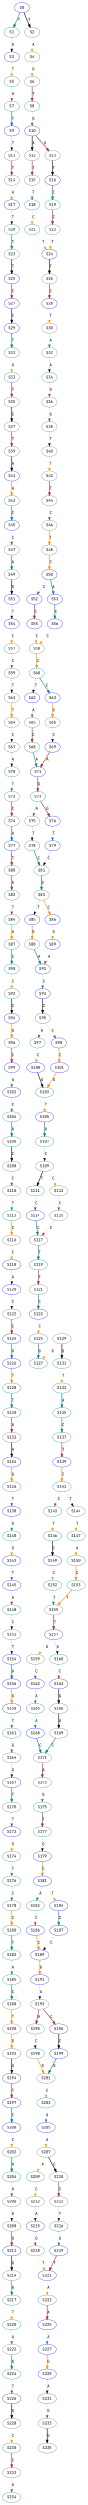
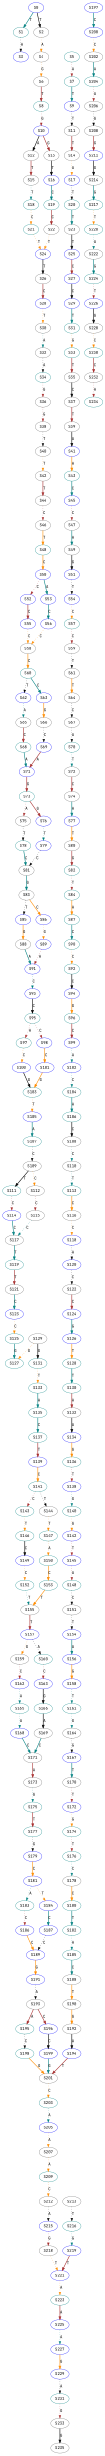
edge "S3" -> "S5": removed, label "T"
edge "S77" -> "S80": color brown -> darkorange
edge "S115" -> "S117": color brown -> teal
edge "S194" -> "S197": now "S194" -> "S201"
node "S210": removed
